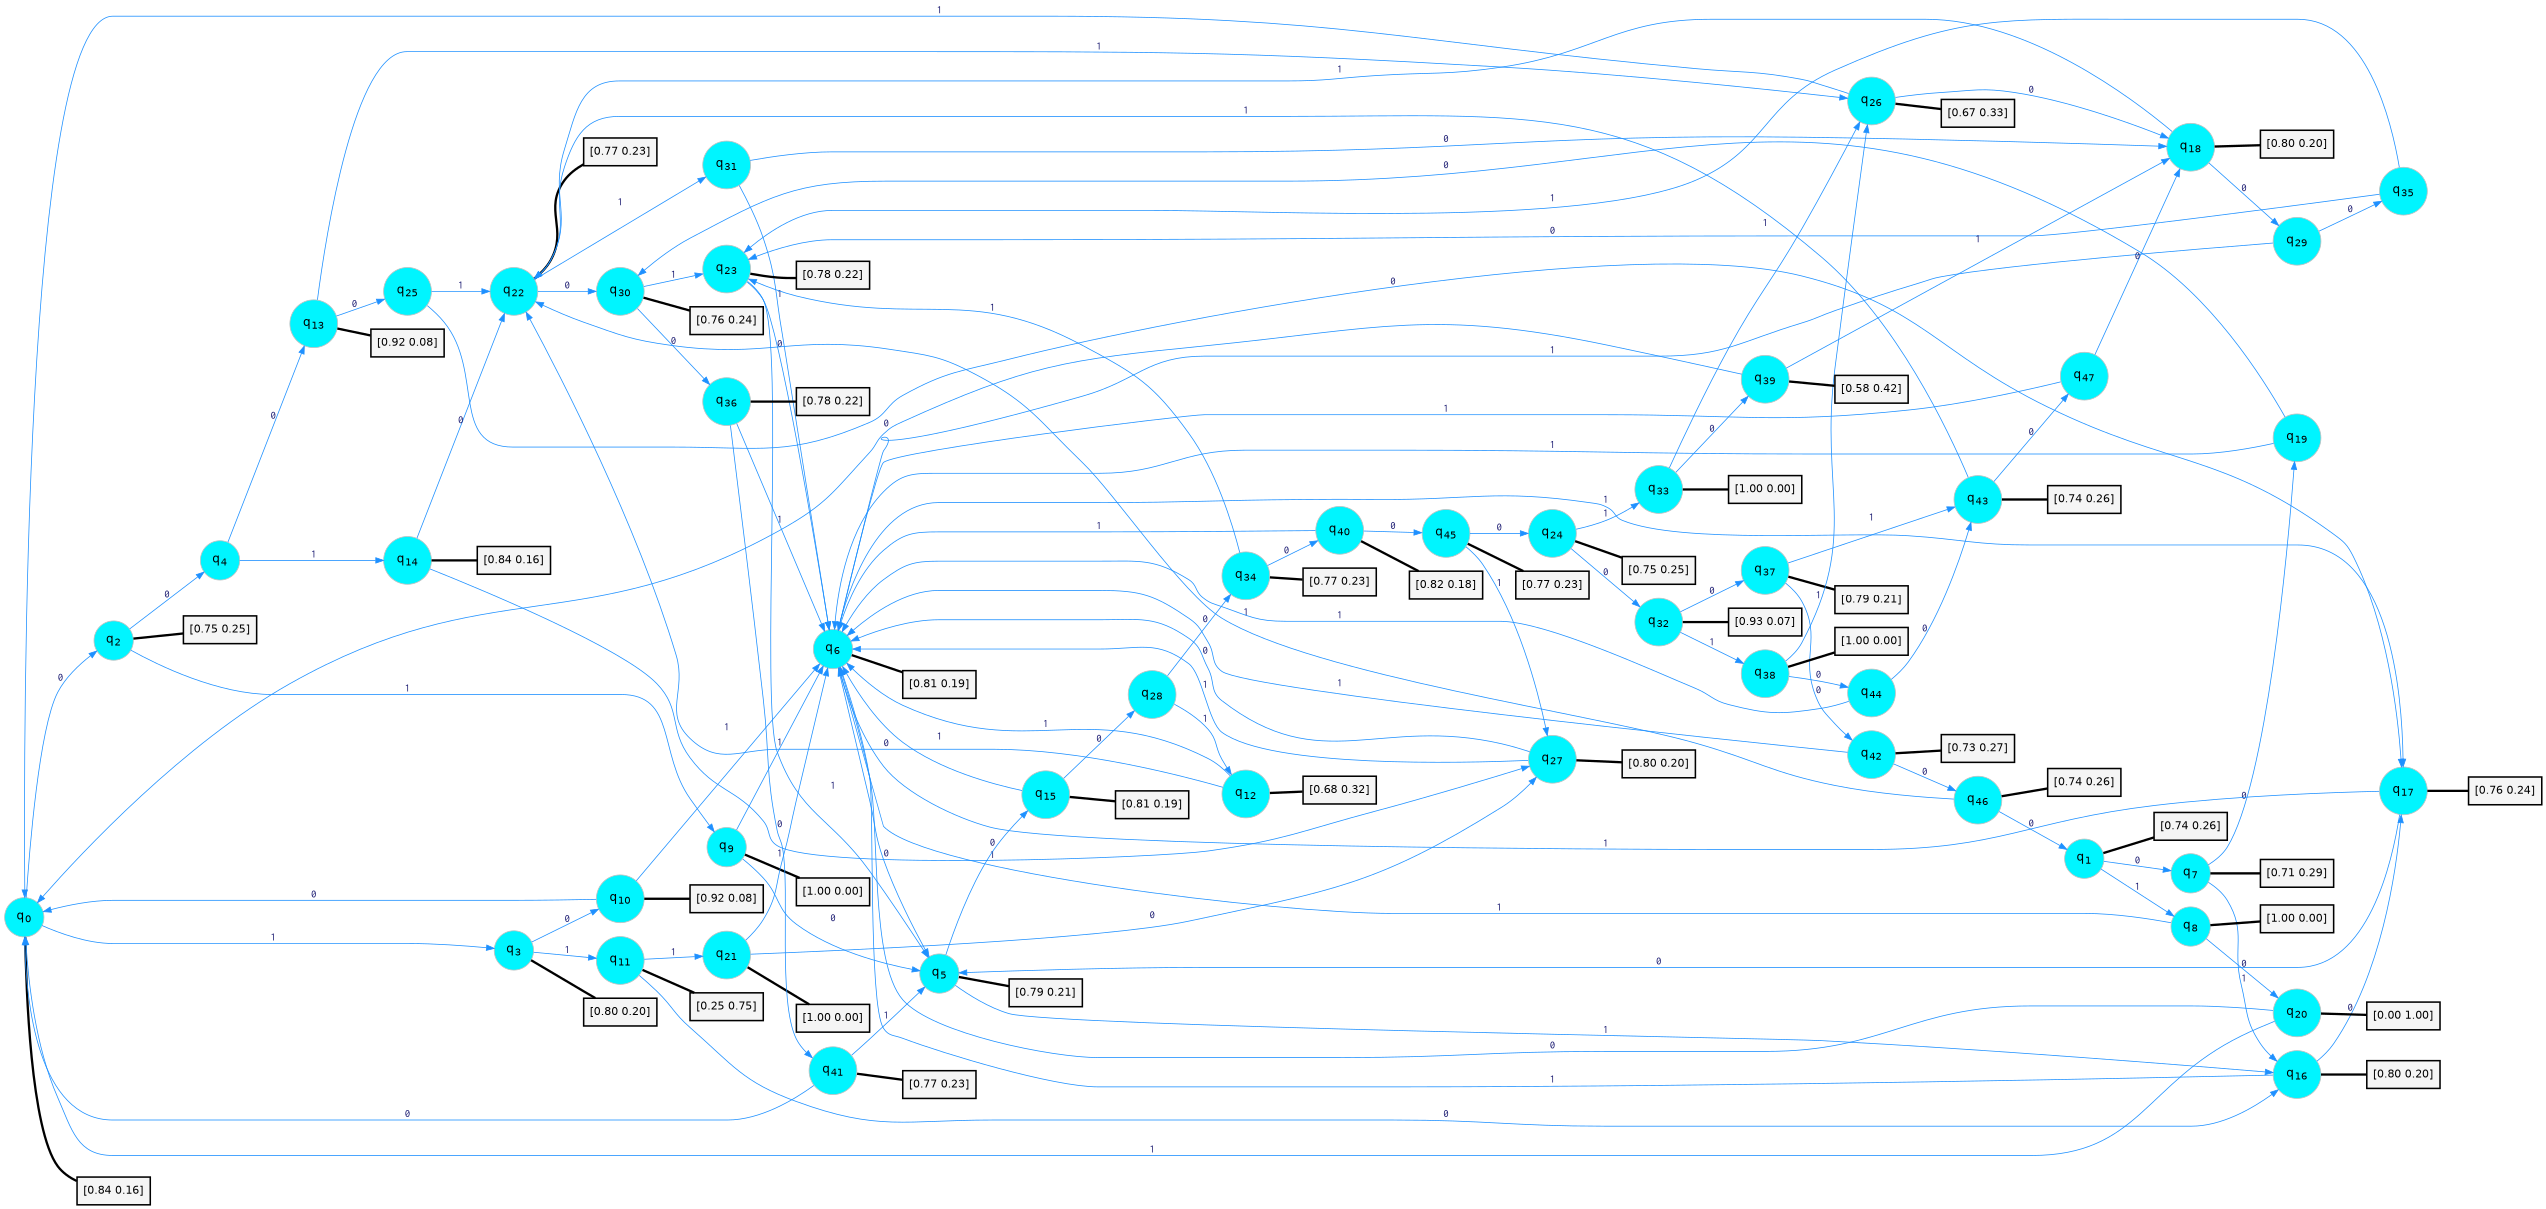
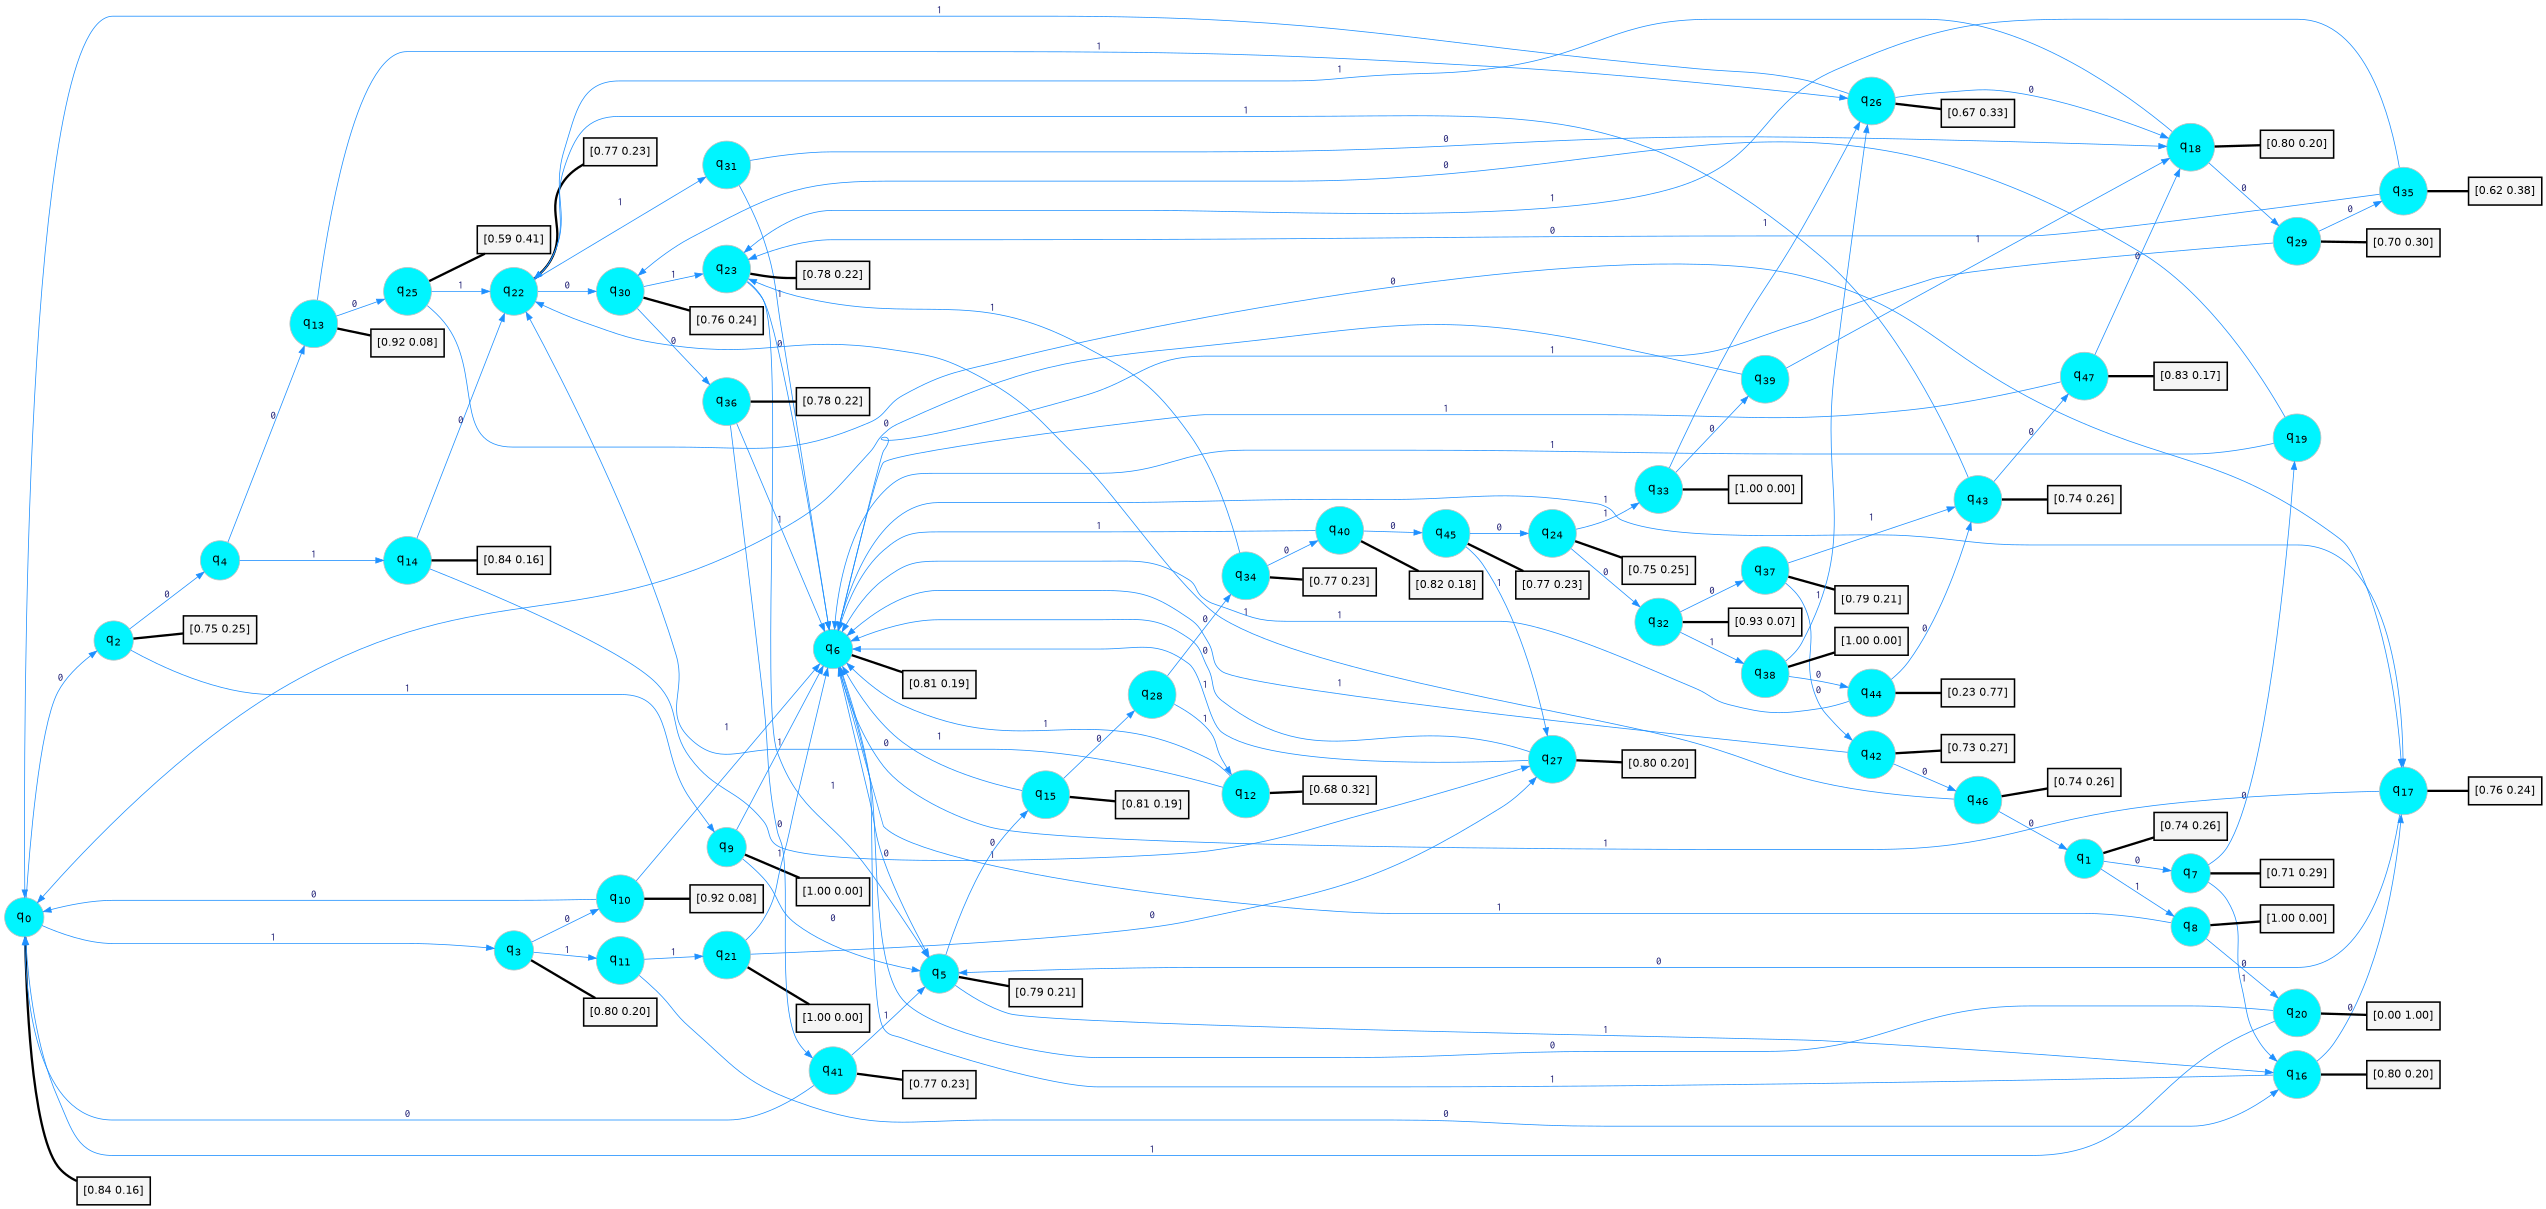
node "[0.62 0.38]": added
node "[0.59 0.41]": added
node "[0.70 0.30]": added
node "[0.83 0.17]": added
node "[0.58 0.42]": removed
node "[0.23 0.77]": added
node "[0.25 0.75]": removed
